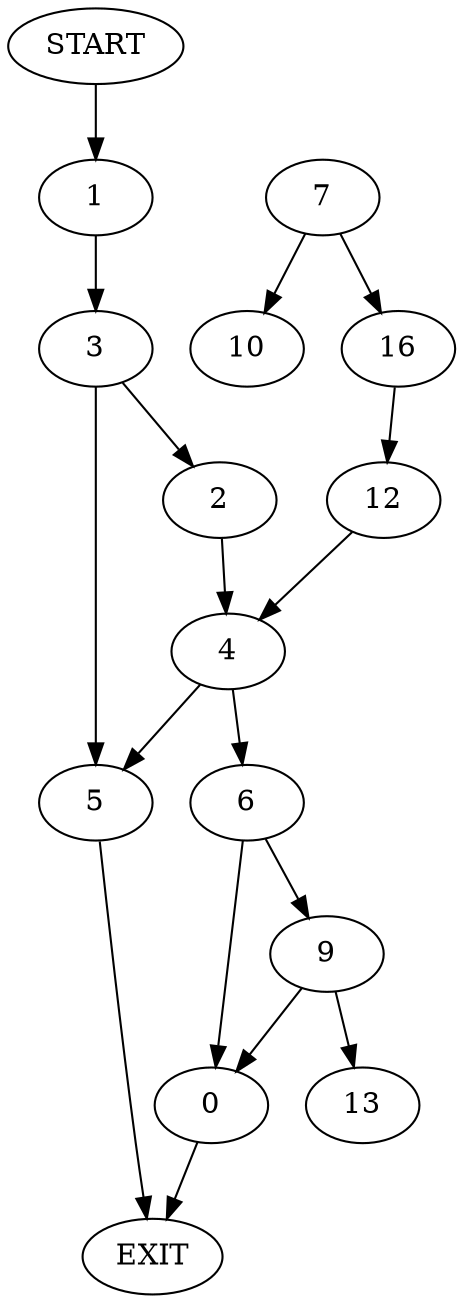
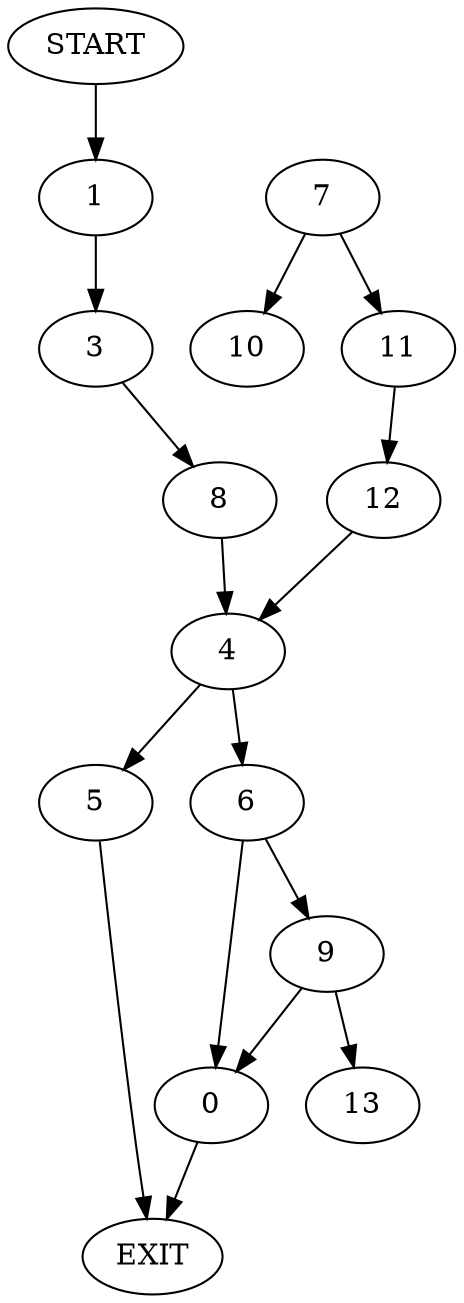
node "16": label "16" -> "11"
node "2": label "2" -> "8"
edge "3" -> "5": removed
